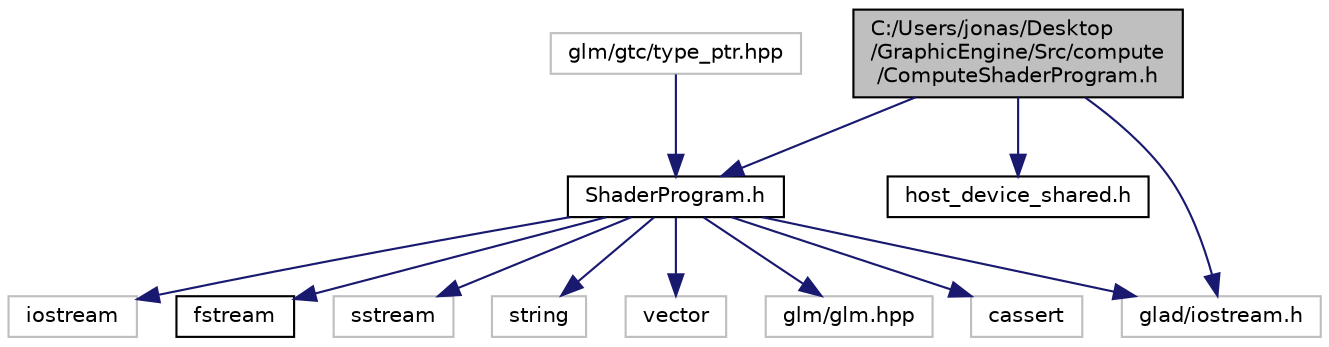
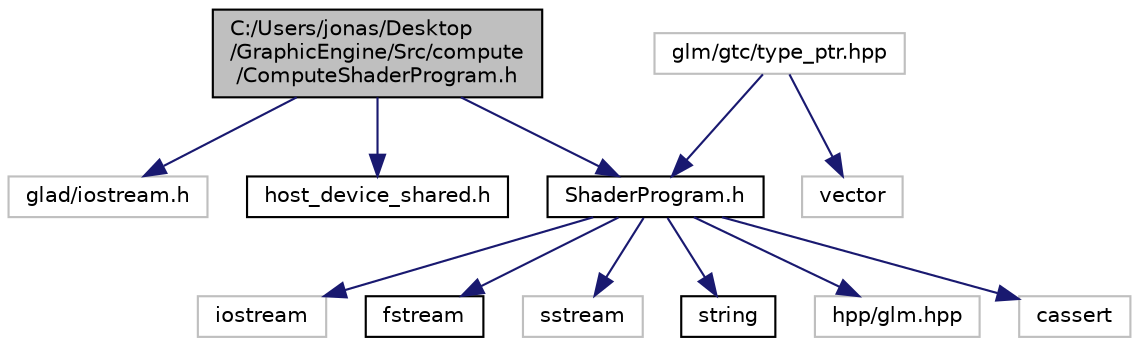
edge "ShaderProgram.h" -> "vector": now "glm/gtc/type_ptr.hpp" -> "vector"
edge "ShaderProgram.h" -> "glad/iostream.h": removed
node "string": color grey75 -> black
node "glm/glm.hpp": label "glm/glm.hpp" -> "hpp/glm.hpp"
